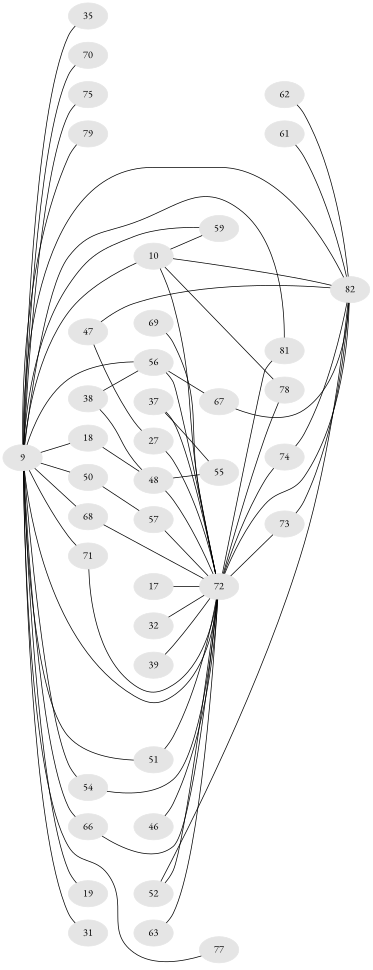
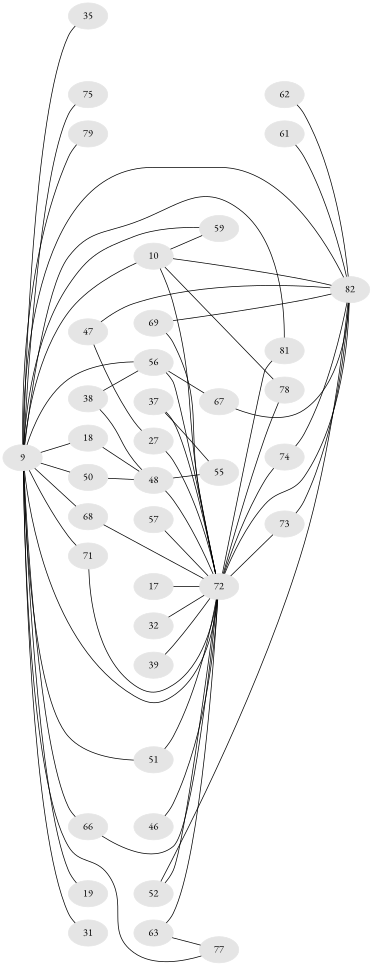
node "70": removed
edge "82" -- "69": added
edge "50" -- "57": now "50" -- "48"
node "54": removed
edge "63" -- "77": added
